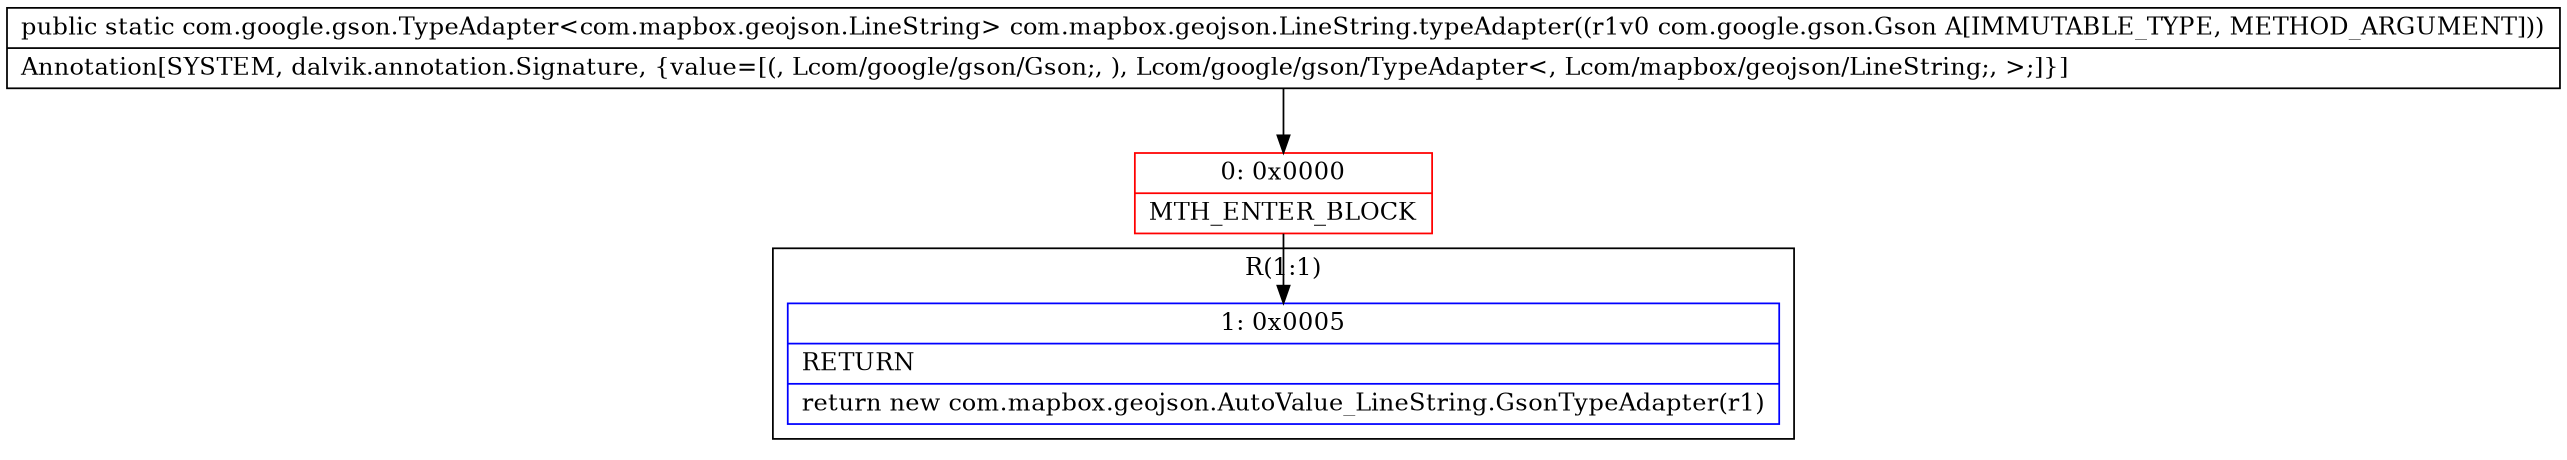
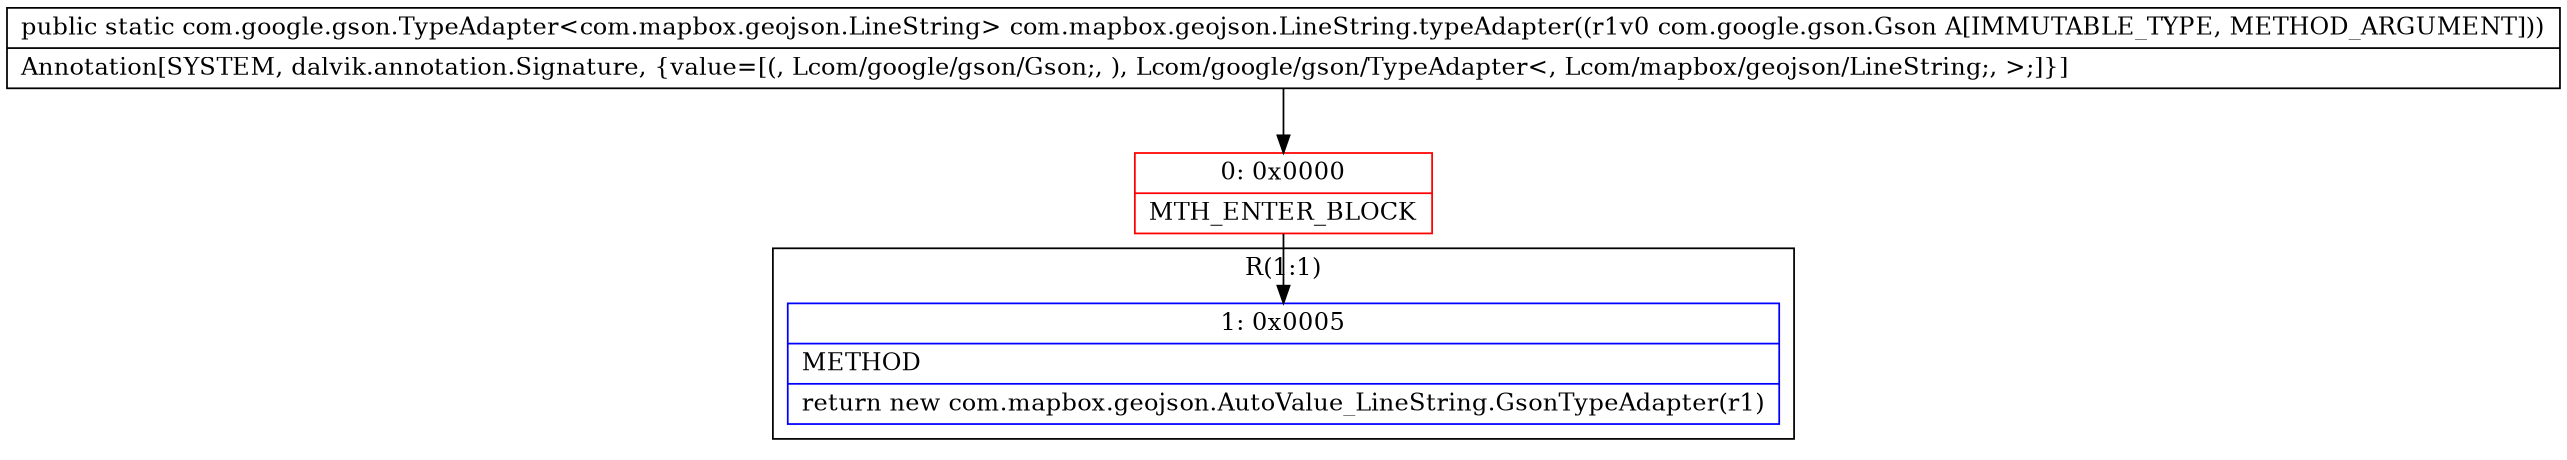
node "1: 0x0005": text "RETURN" -> "METHOD"
